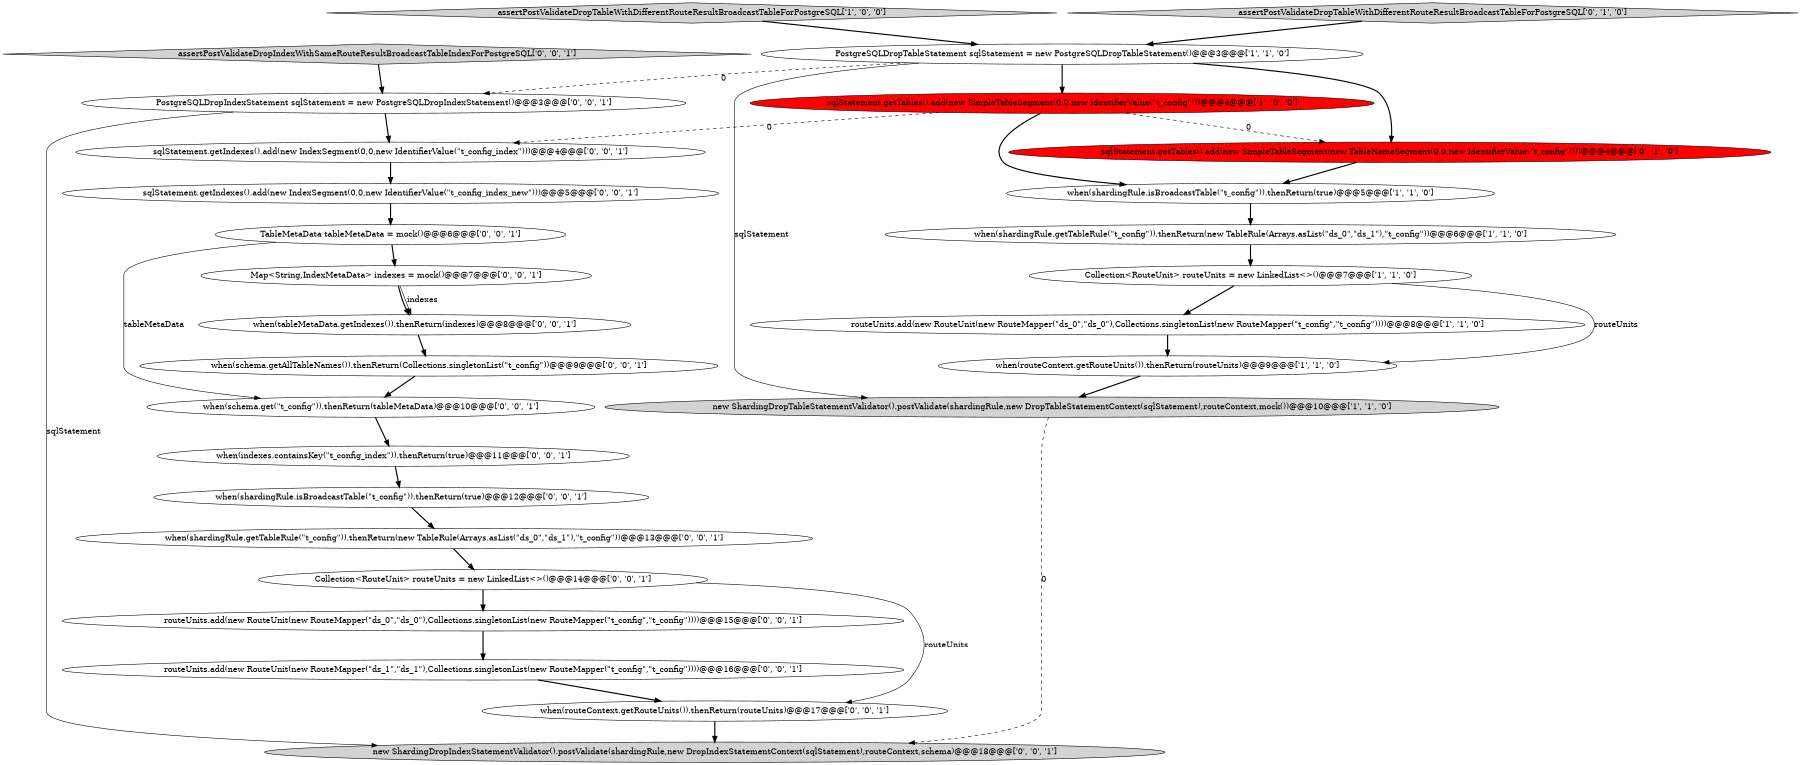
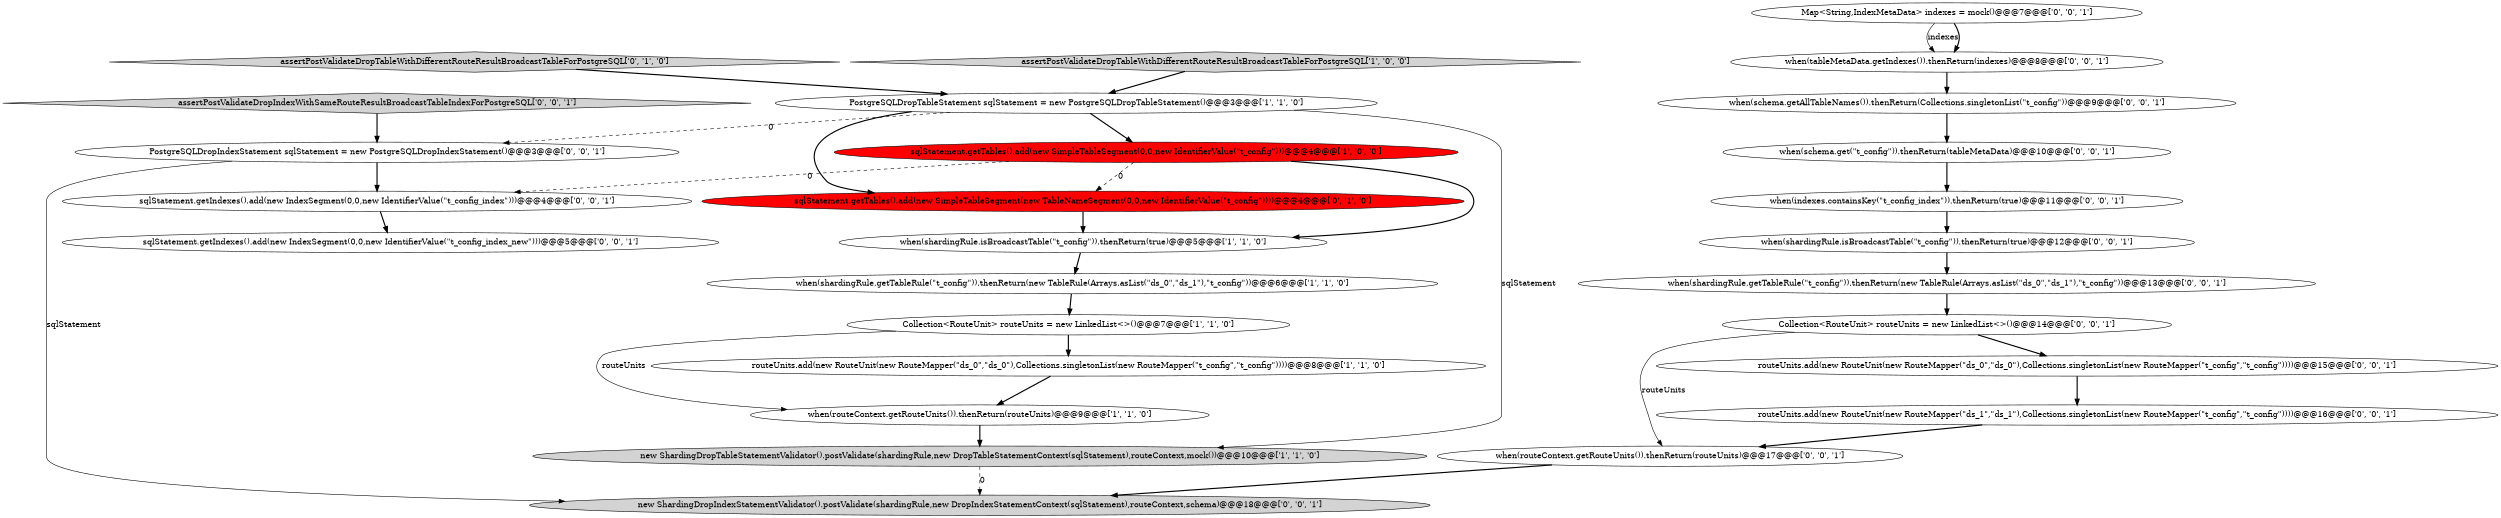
node "TableMetaData tableMetaData = mock()@@@6@@@['0', '0', '1']": removed
